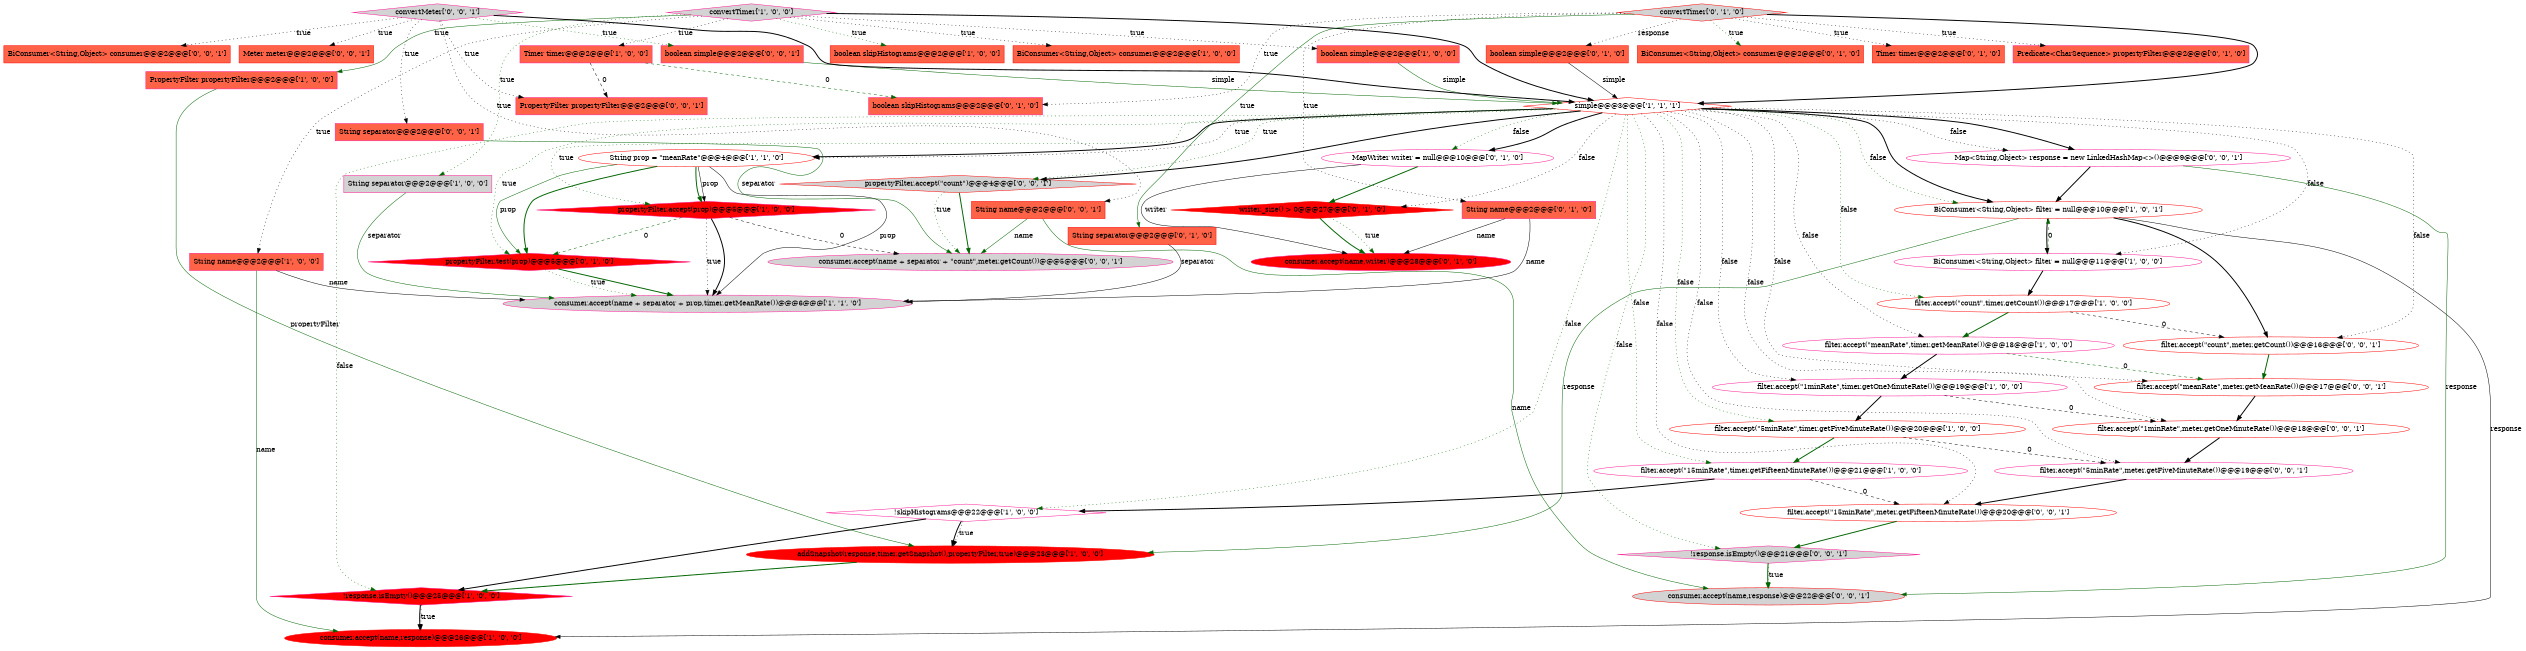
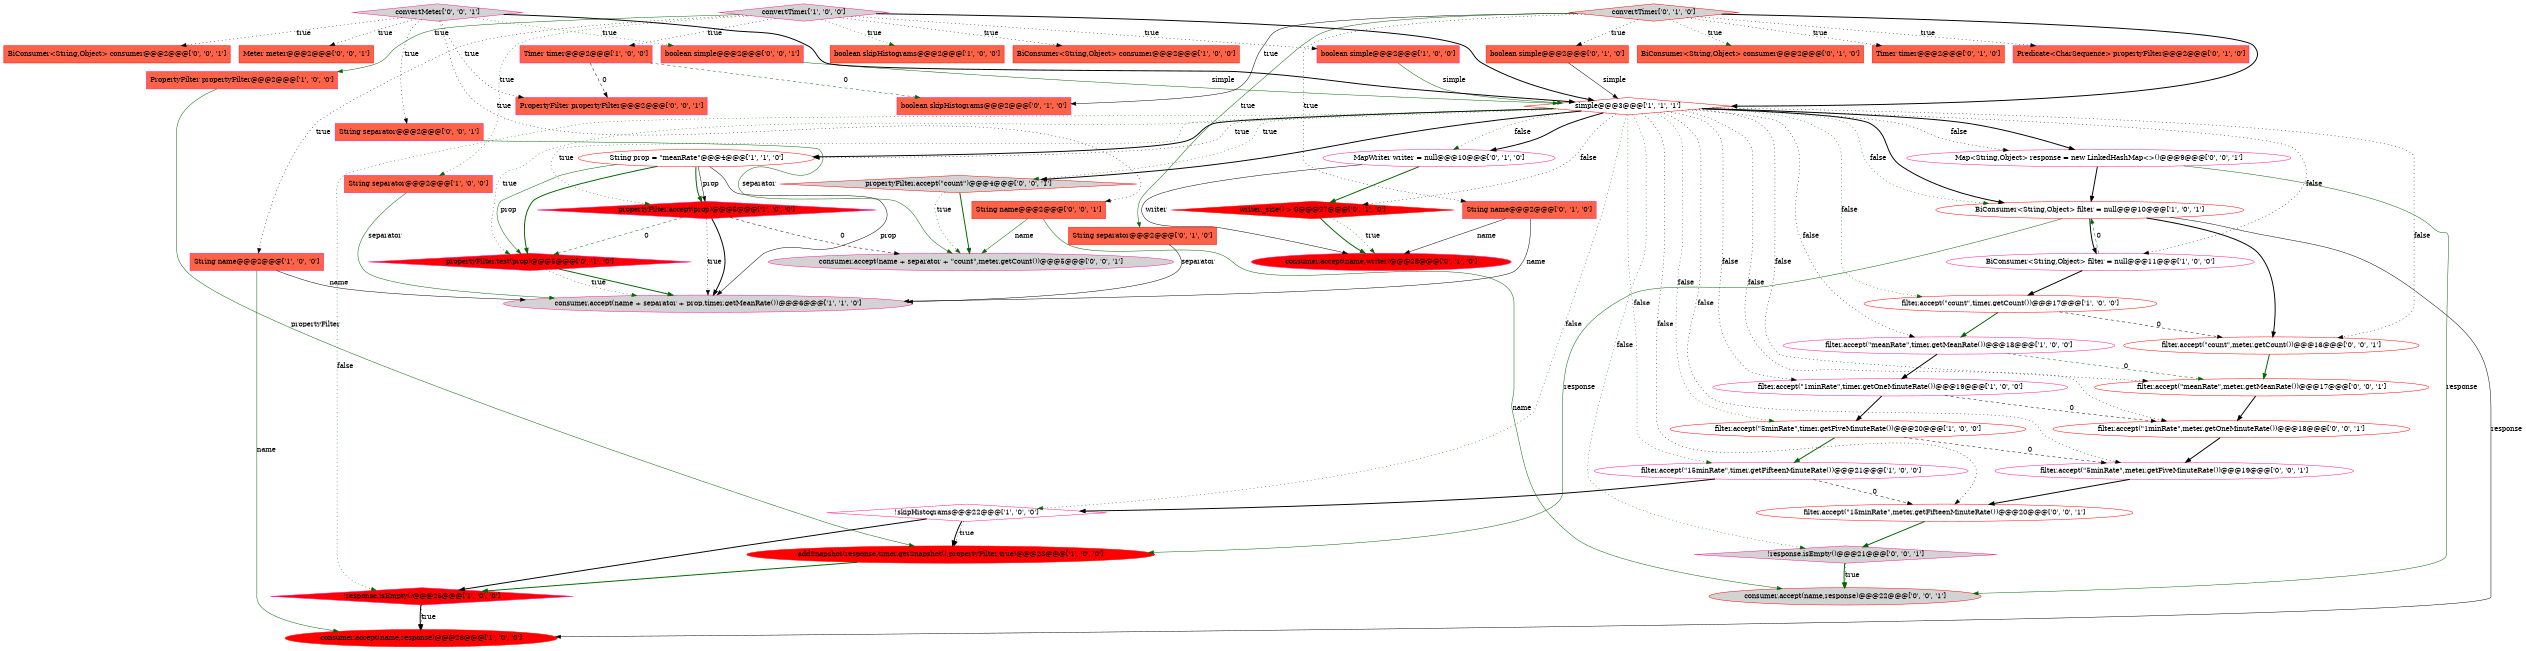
edge "convertTimer['0', '1', '0']" -> "boolean skipHistograms@@@2@@@['0', '1', '0']": style dotted -> solid
edge "convertTimer['0', '1', '0']" -> "boolean simple@@@2@@@['0', '1', '0']": label "response" -> "true"
node "String separator@@@2@@@['1', '0', '0']": fillcolor lightgray -> tomato
